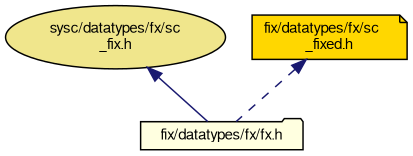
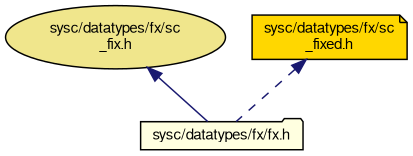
node "fix/datatypes/fx/sc _fixed.h": label "fix/datatypes/fx/sc _fixed.h" -> "sysc/datatypes/fx/sc _fixed.h"
node "fix/datatypes/fx/fx.h": label "fix/datatypes/fx/fx.h" -> "sysc/datatypes/fx/fx.h"
